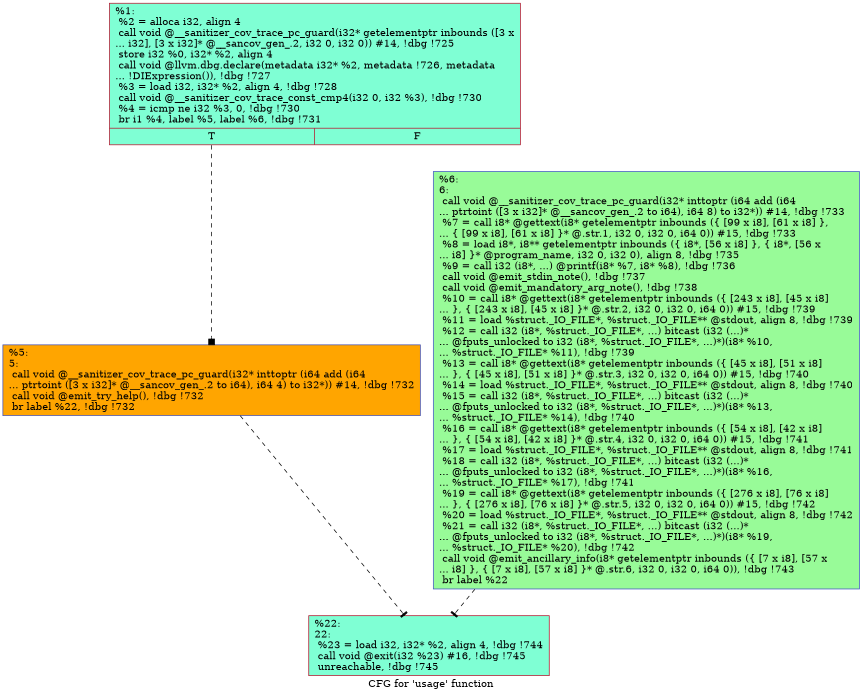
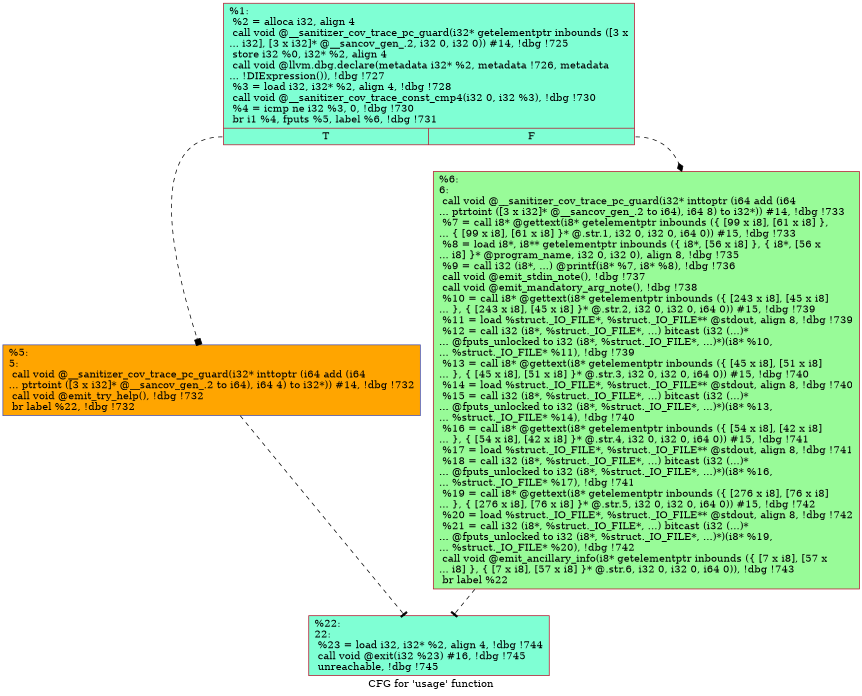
node "%1:": text "br i1 %4, label %5, label %6, !dbg !731" -> "br i1 %4, fputs %5, label %6, !dbg !731"
edge "%1:" -> "%6:": added
node "%6:": color #3d50c3ff -> #b70d28ff
